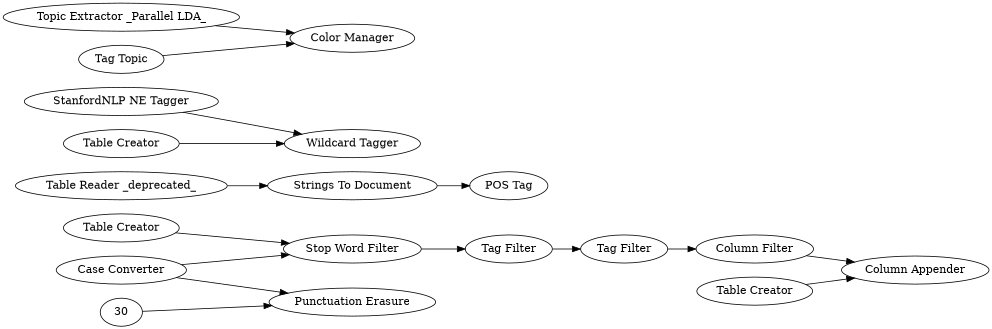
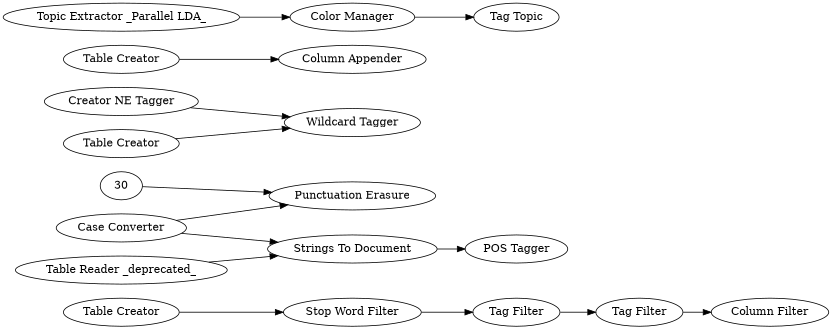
edge "Tag Topic" -> "Color Manager": reversed
node "StanfordNLP NE Tagger": label "StanfordNLP NE Tagger" -> "Creator NE Tagger"
node "POS Tag": label "POS Tag" -> "POS Tagger"
edge "Column Filter" -> "Column Appender": removed
edge "Case Converter" -> "Stop Word Filter": now "Case Converter" -> "Strings To Document"
